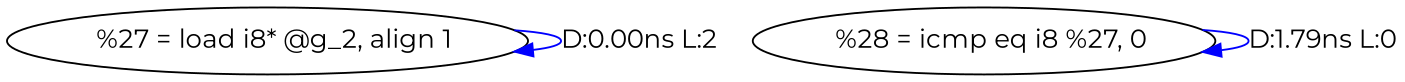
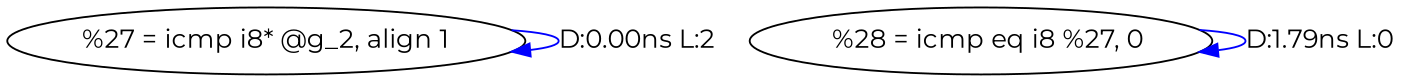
node "%27 = load i8* @g_2, align 1": label "%27 = load i8* @g_2, align 1" -> "%27 = icmp i8* @g_2, align 1"
